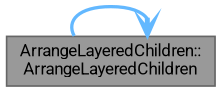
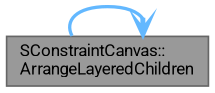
node "ArrangeLayeredChildren:: ArrangeLayeredChildren": label "ArrangeLayeredChildren:: ArrangeLayeredChildren" -> "SConstraintCanvas:: ArrangeLayeredChildren"
